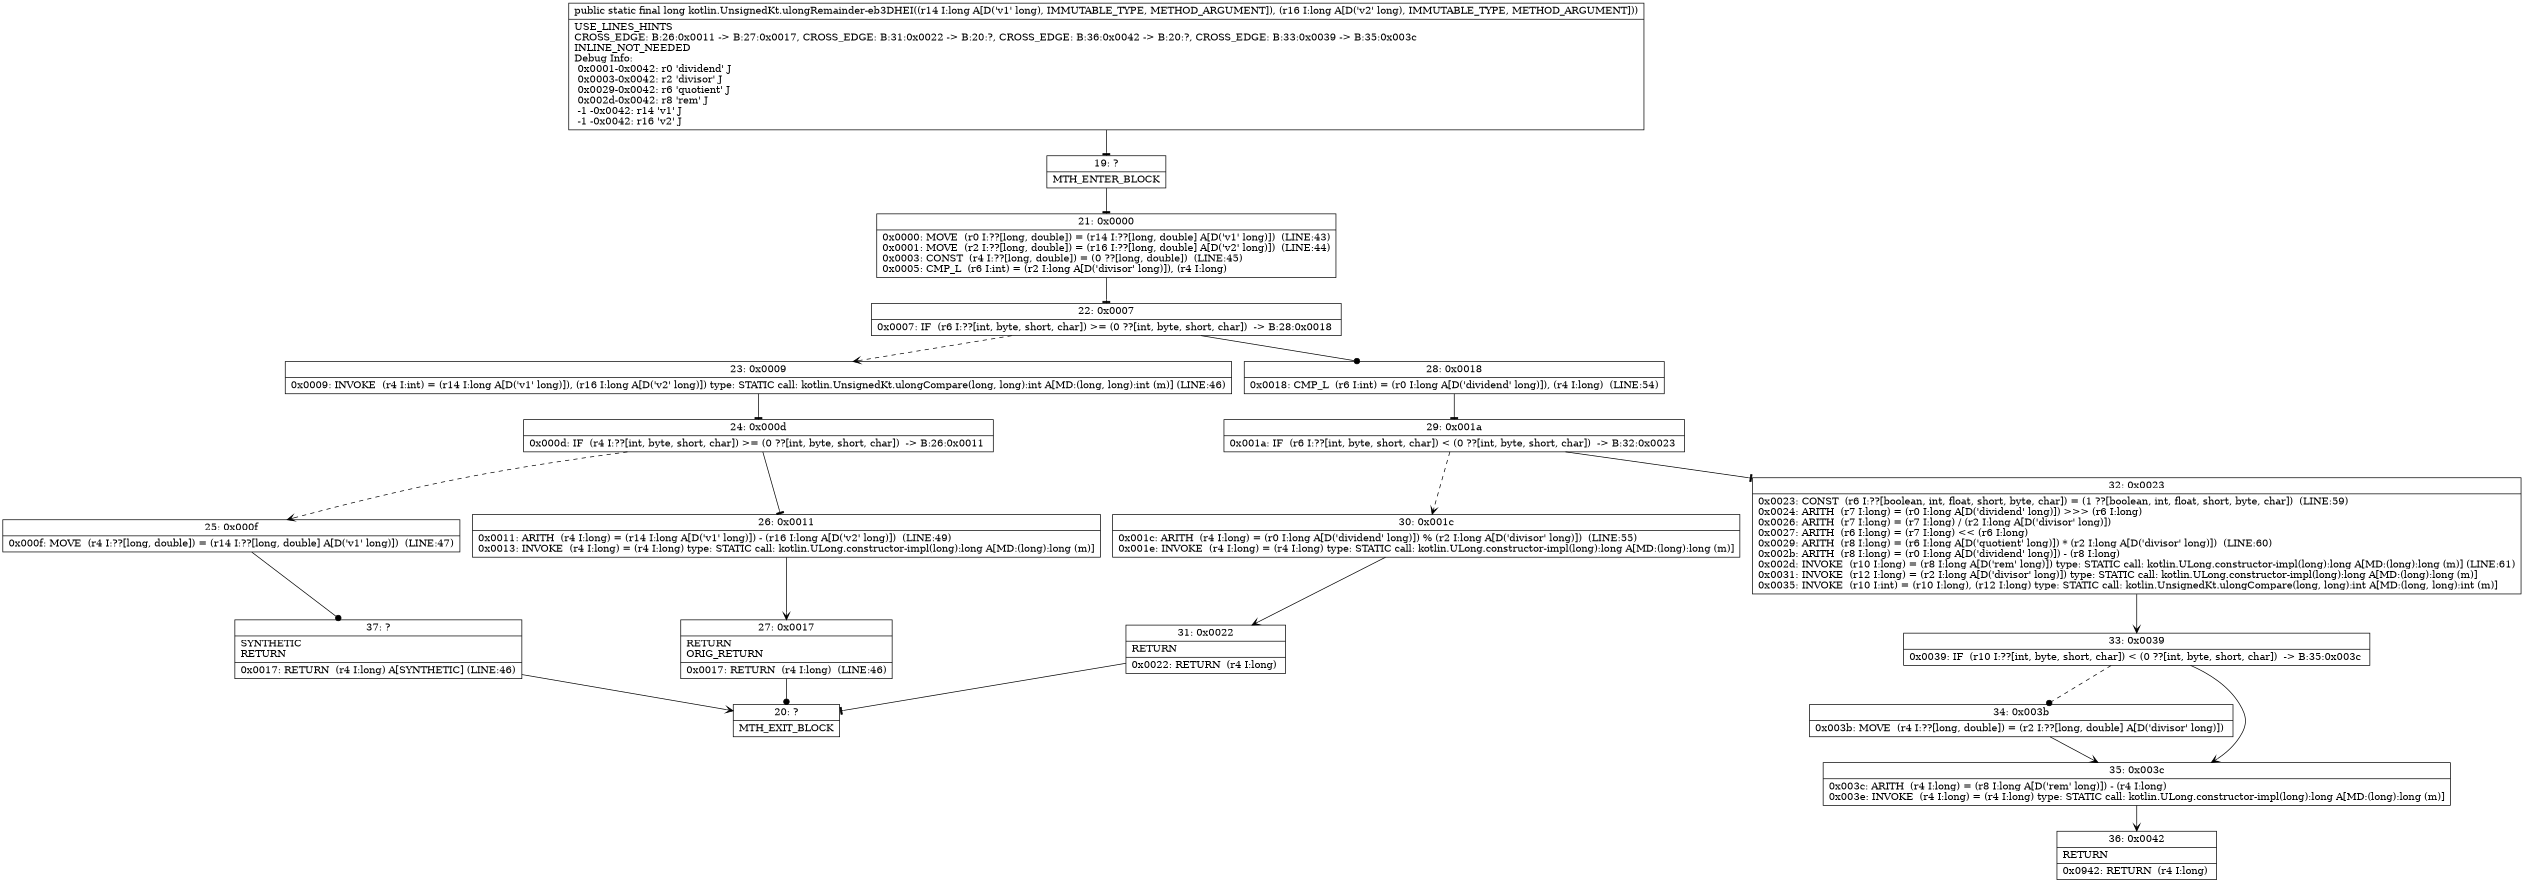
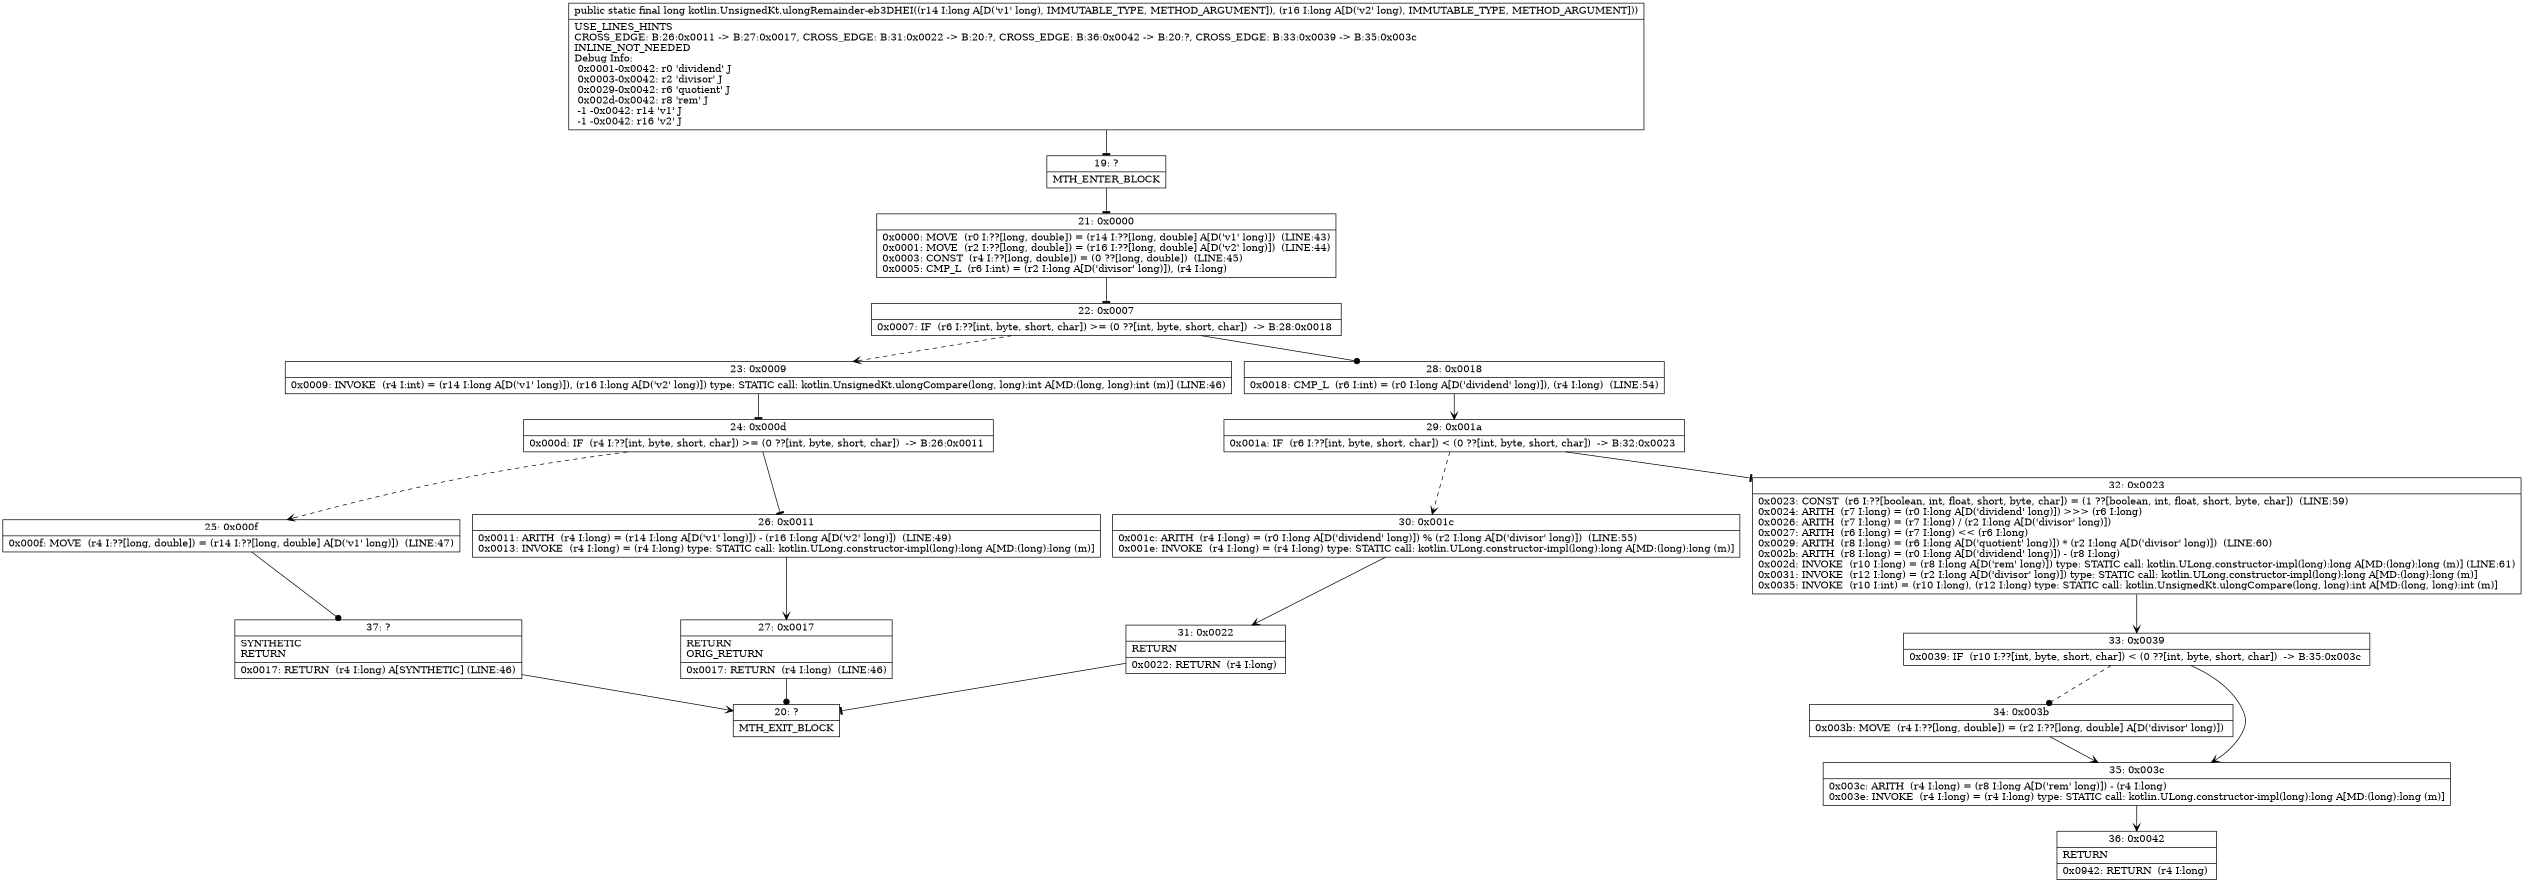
edge "28: 0x0018" -> "29: 0x001a": arrowhead tee -> vee
